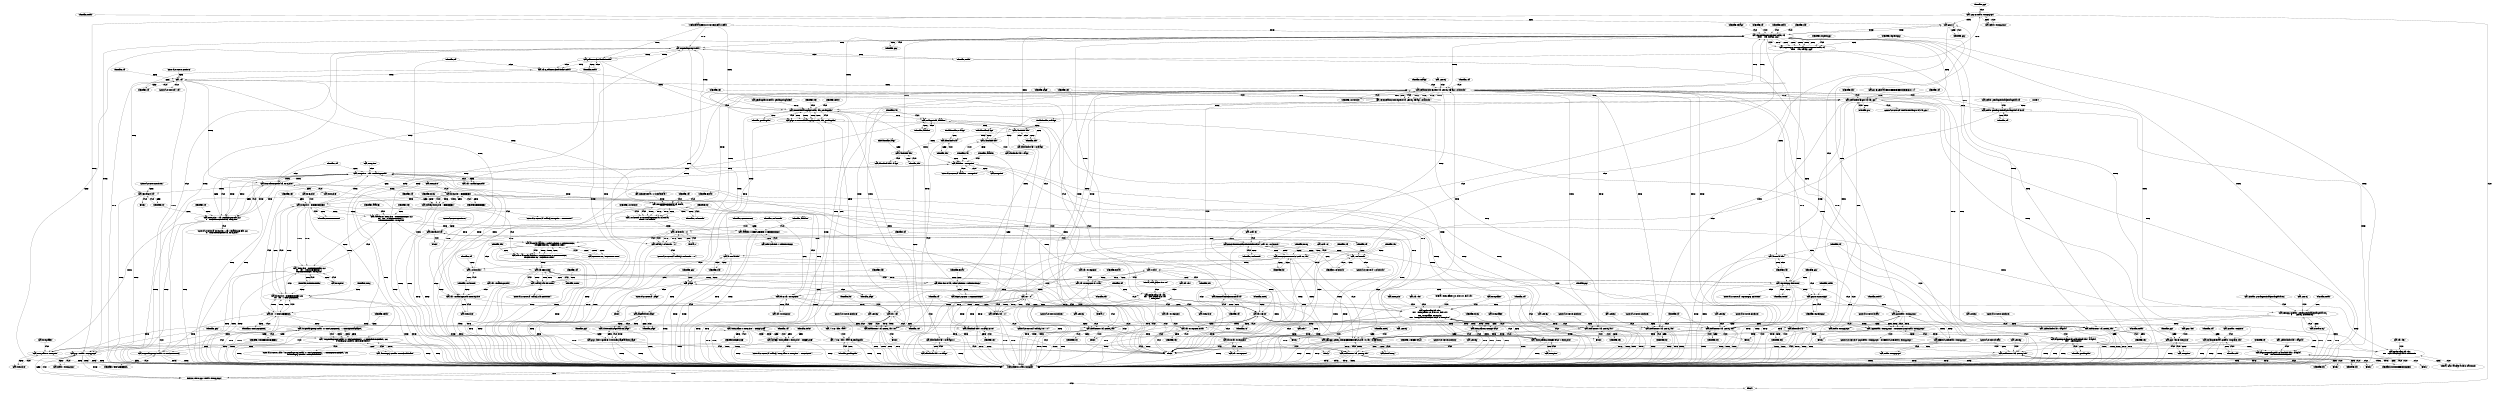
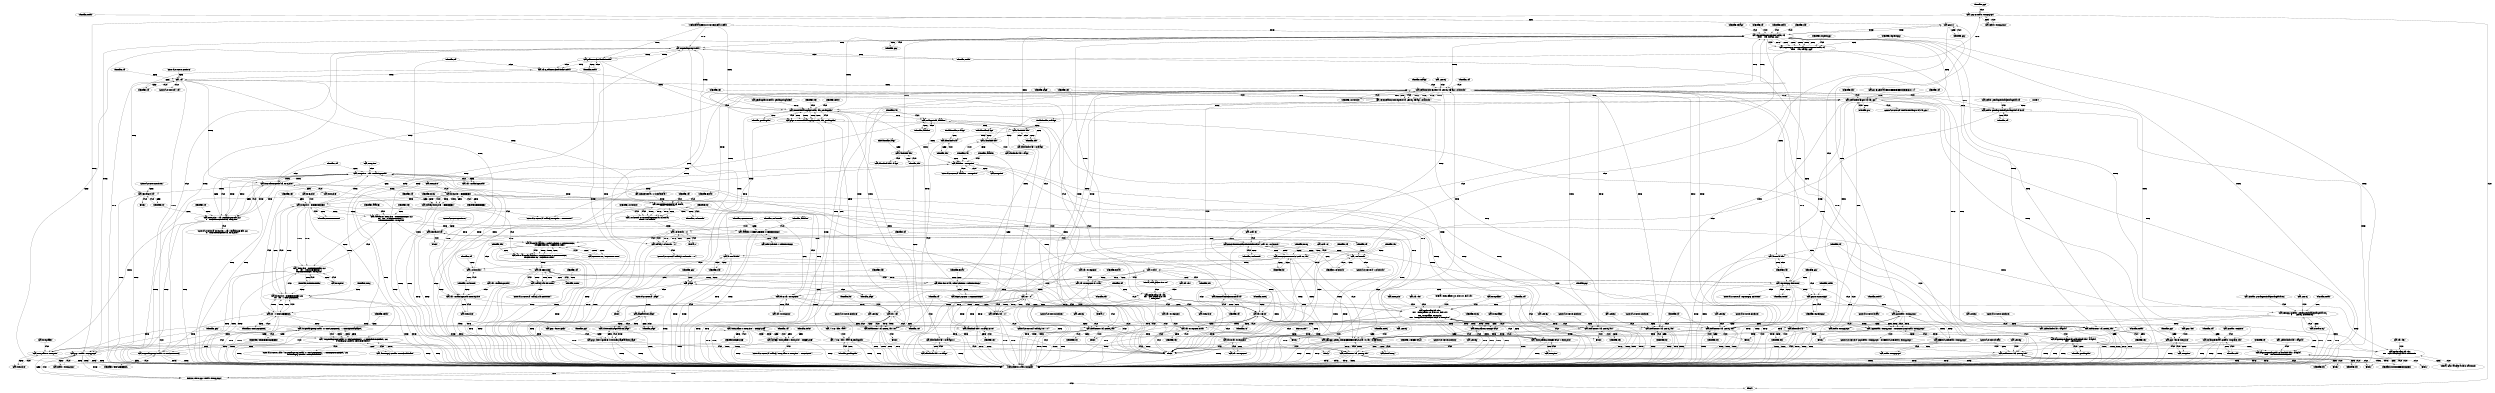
edge "(Call,*gop = netbk->tx_copy_ops)" -> "(Call,gop++)": removed, label "DDG:"
edge "(Call,data_len < txreq.size)" -> "(Call,txreq.size > vif->remaining_credit)": now "(Call,data_len < txreq.size)" -> "(ControlStructure,if (unlikely(txreq.size < ETH_HLEN)))"
edge "(Call,!page)" -> "(Call,page_address(page))": now "(ControlStructure,if (!page))" -> "(Call,page_address(page))"
node "(Call,gop->dest.u.gmfn)": added
node "(Call,rmb())": label "(Call,rmb())" -> "(Return,rmb())"
node "(Identifier,MAX_PENDING_REQS)": label "(Identifier,MAX_PENDING_REQS)" -> "(Identifier,MAX_PENDING_EXTRA)"
